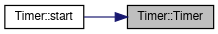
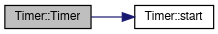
edge "Timer::start" -> "Timer::Timer": reversed
